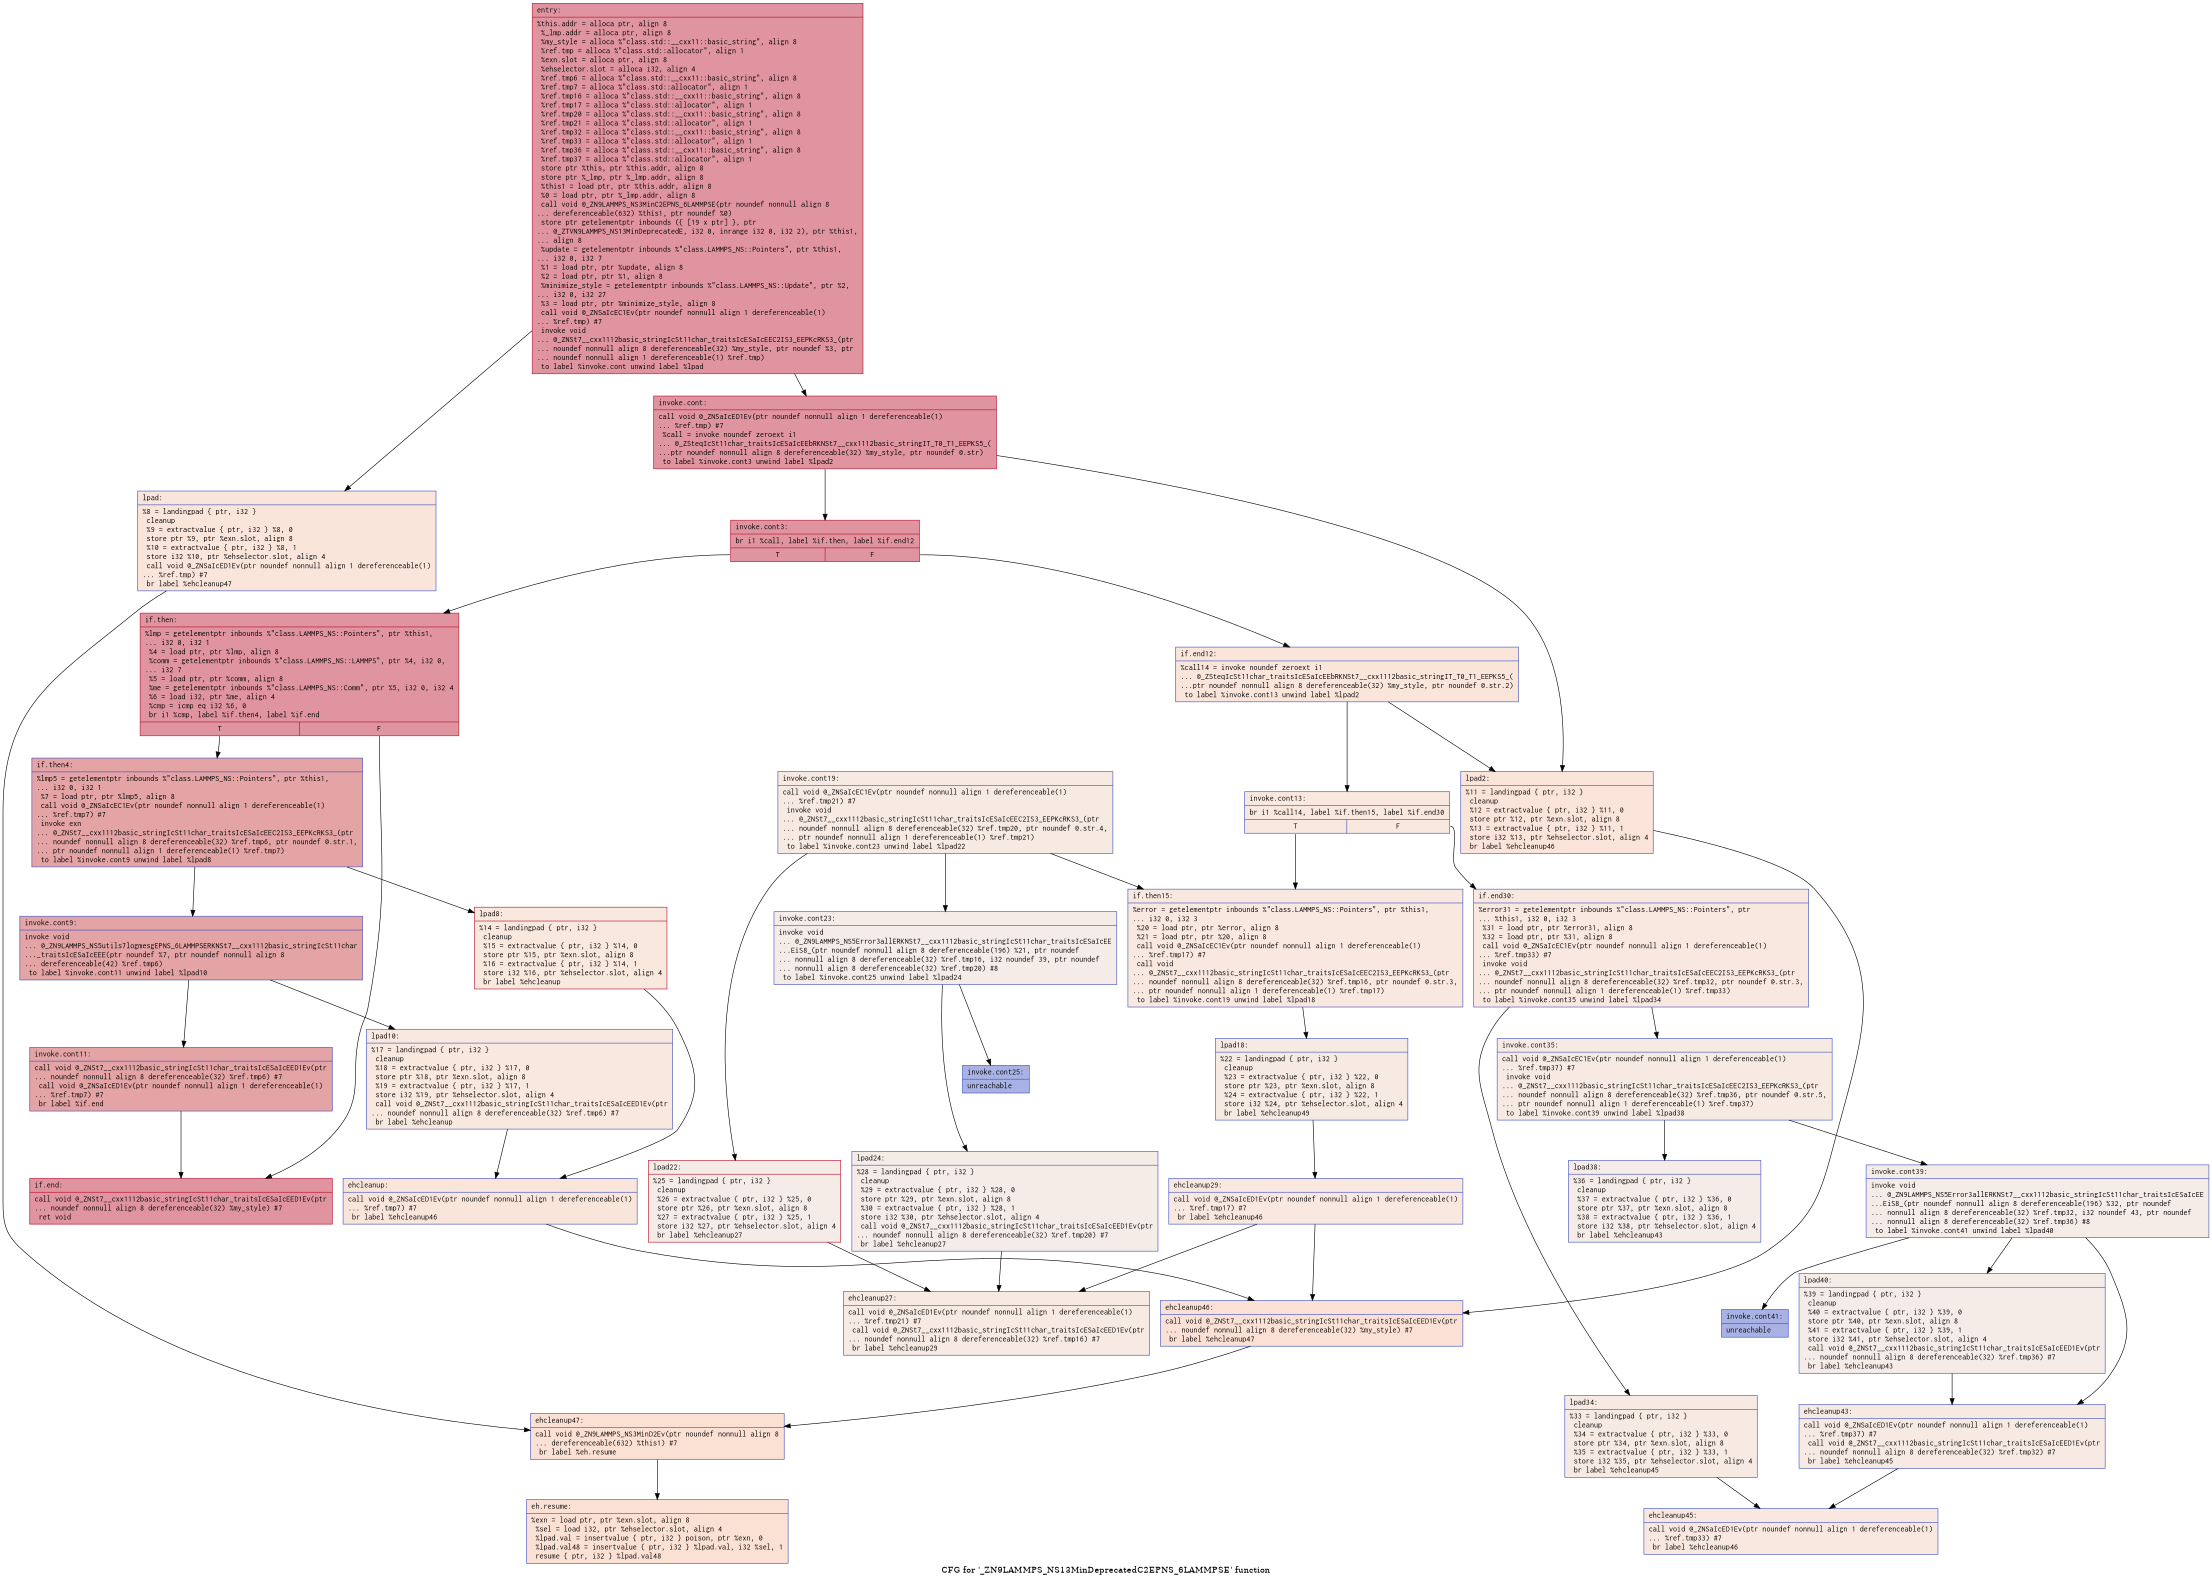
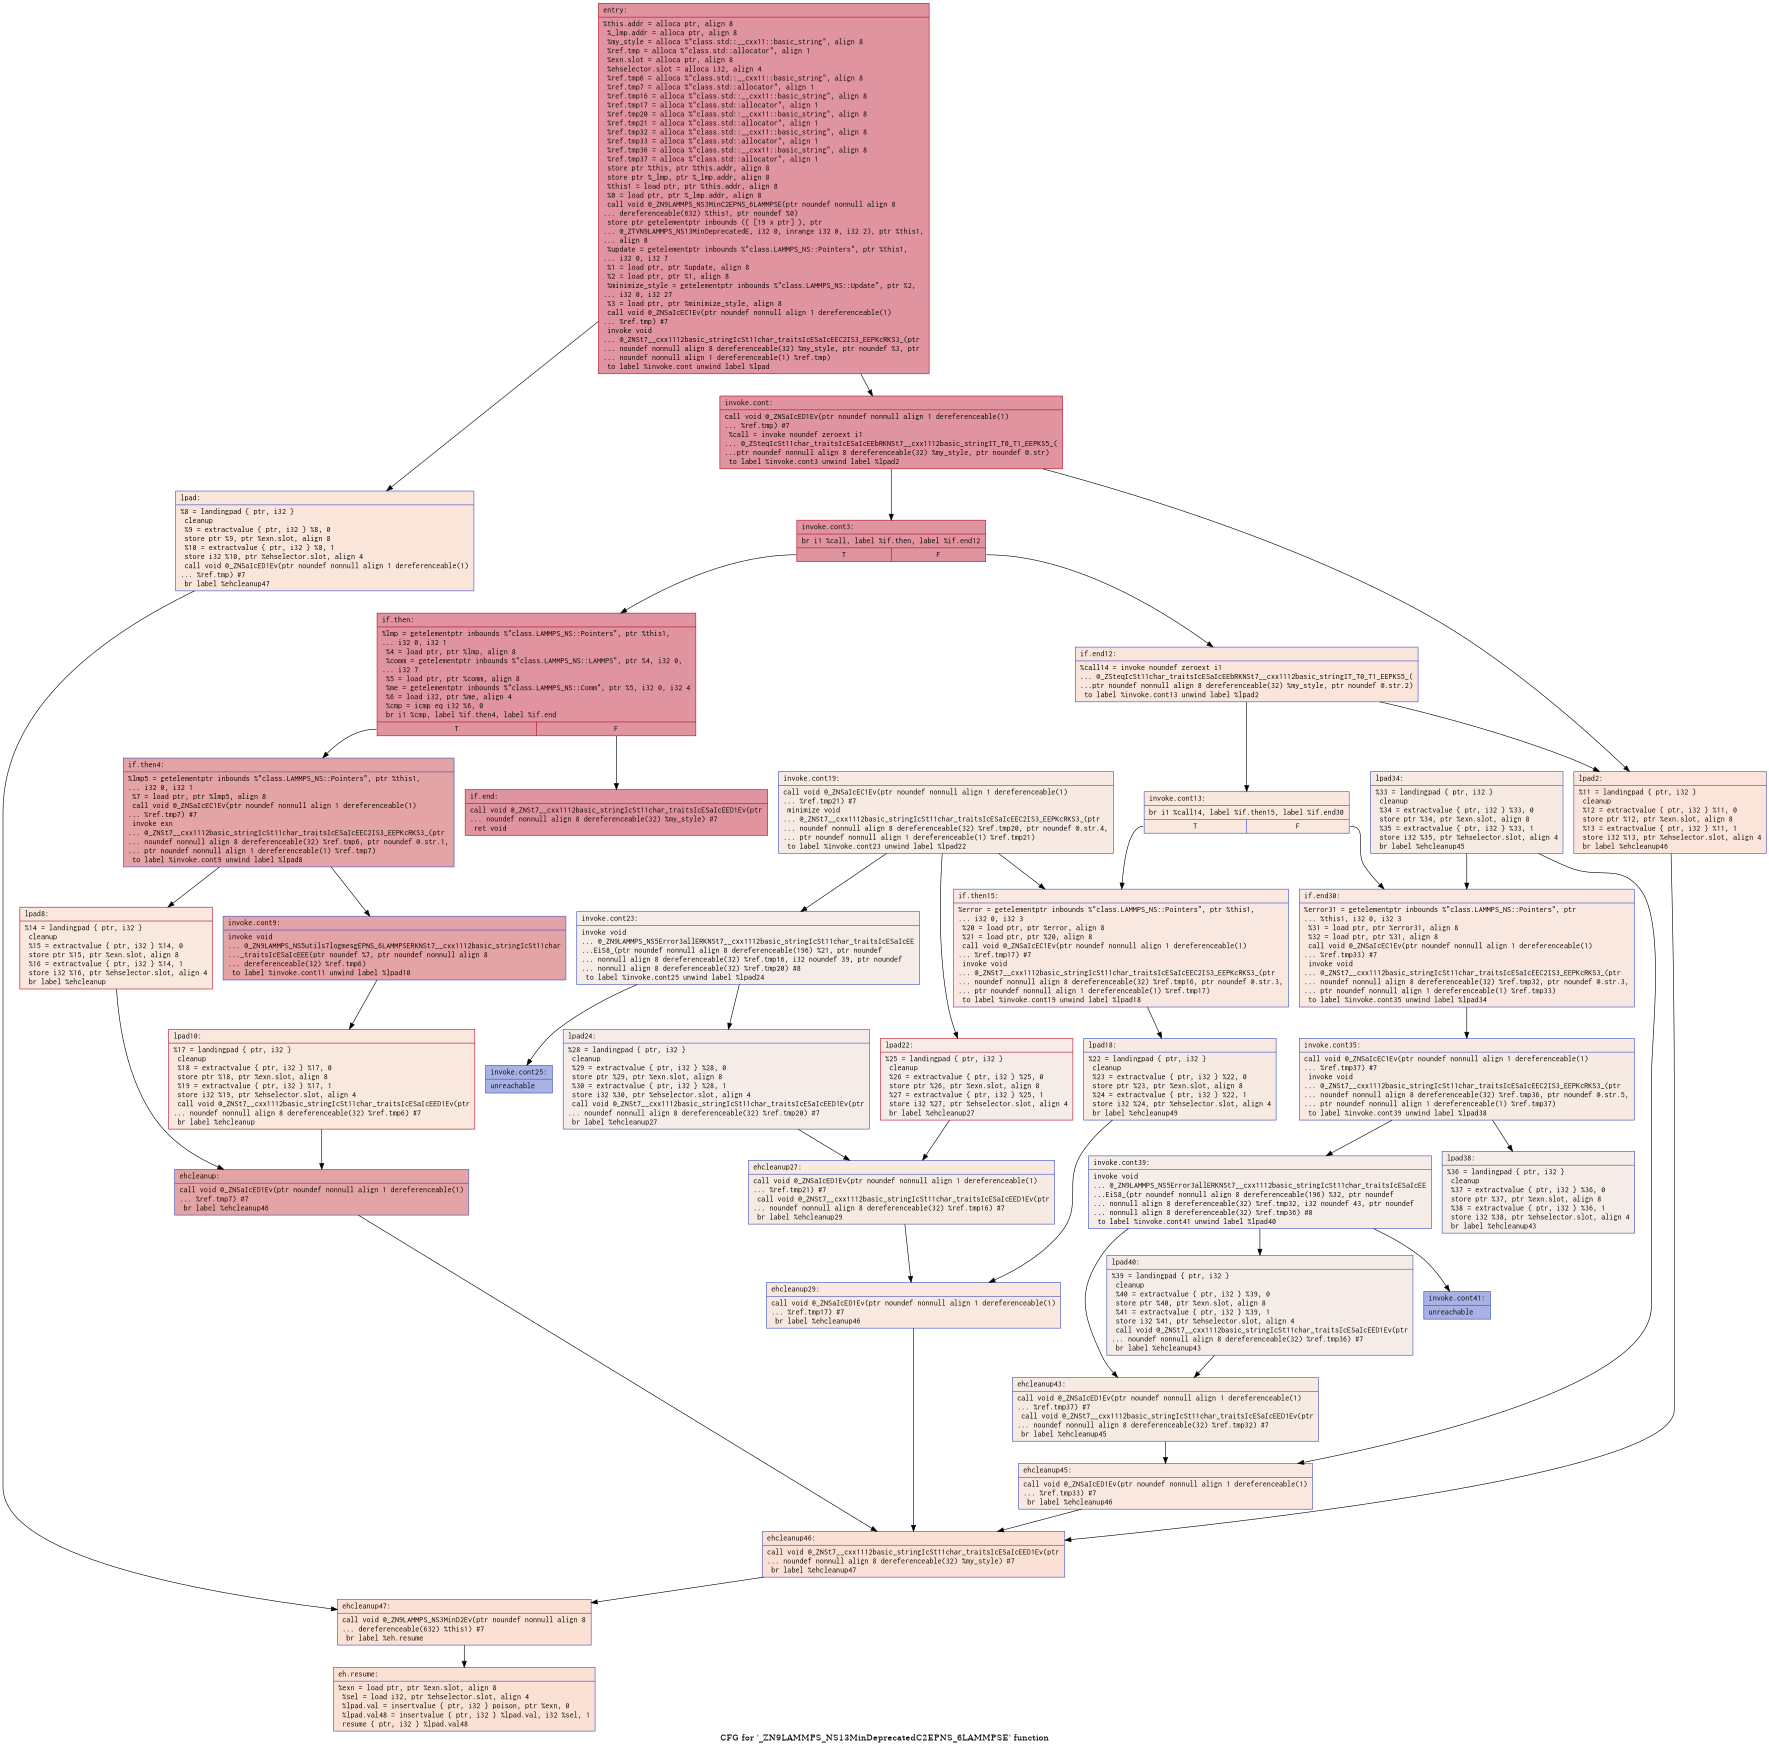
node "invoke.cont19:": text "invoke void" -> "minimize void"
node "invoke.cont9:": text "... dereferenceable(42) %ref.tmp6)" -> "... dereferenceable(32) %ref.tmp6)"
node "if.then15:": text "call void" -> "invoke void"
node "invoke.cont11:": removed
node "lpad10:": color #3d50c3ff -> #b70d28ff
node "ehcleanup:": fillcolor #f4c5ad70 -> #c32e3170
edge "if.end30:" -> "lpad34:": reversed
edge "ehcleanup29:" -> "ehcleanup27:": reversed
edge "ehcleanup45:" -> "ehcleanup46:": added
